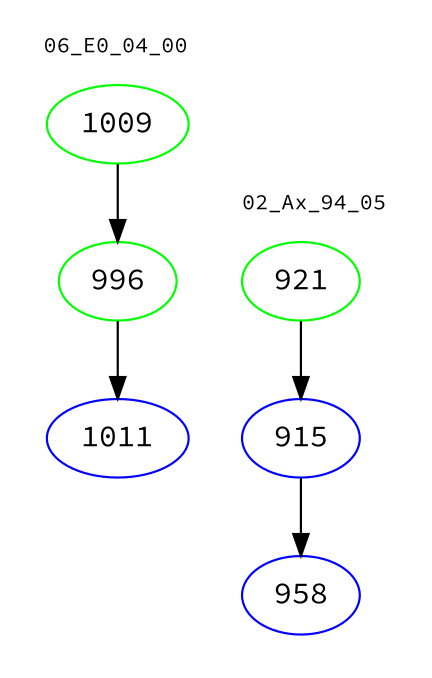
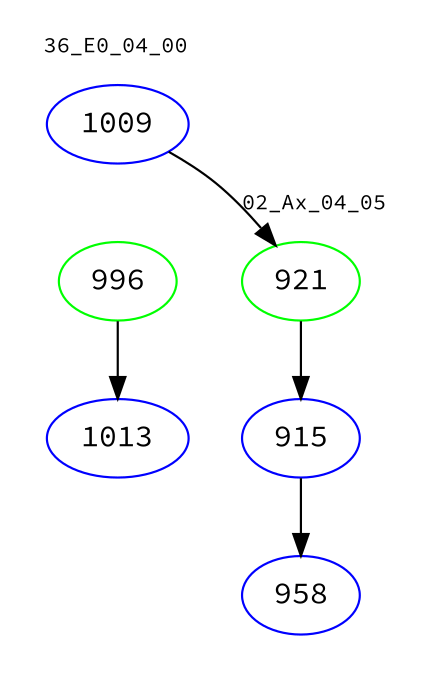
cluster "06_E0_04_00": label "06_E0_04_00" -> "36_E0_04_00"
node "1009": color green -> blue
edge "1009" -> "996": now "1009" -> "921"
cluster "02_Ax_94_05": label "02_Ax_94_05" -> "02_Ax_04_05"
node "1011": label "1011" -> "1013"
